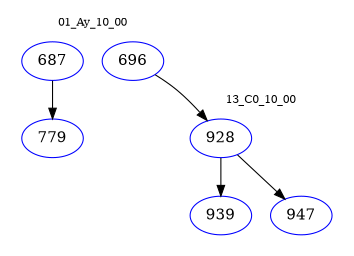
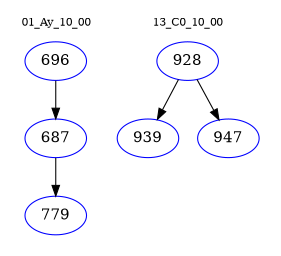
edge "696" -> "928": now "696" -> "687"
